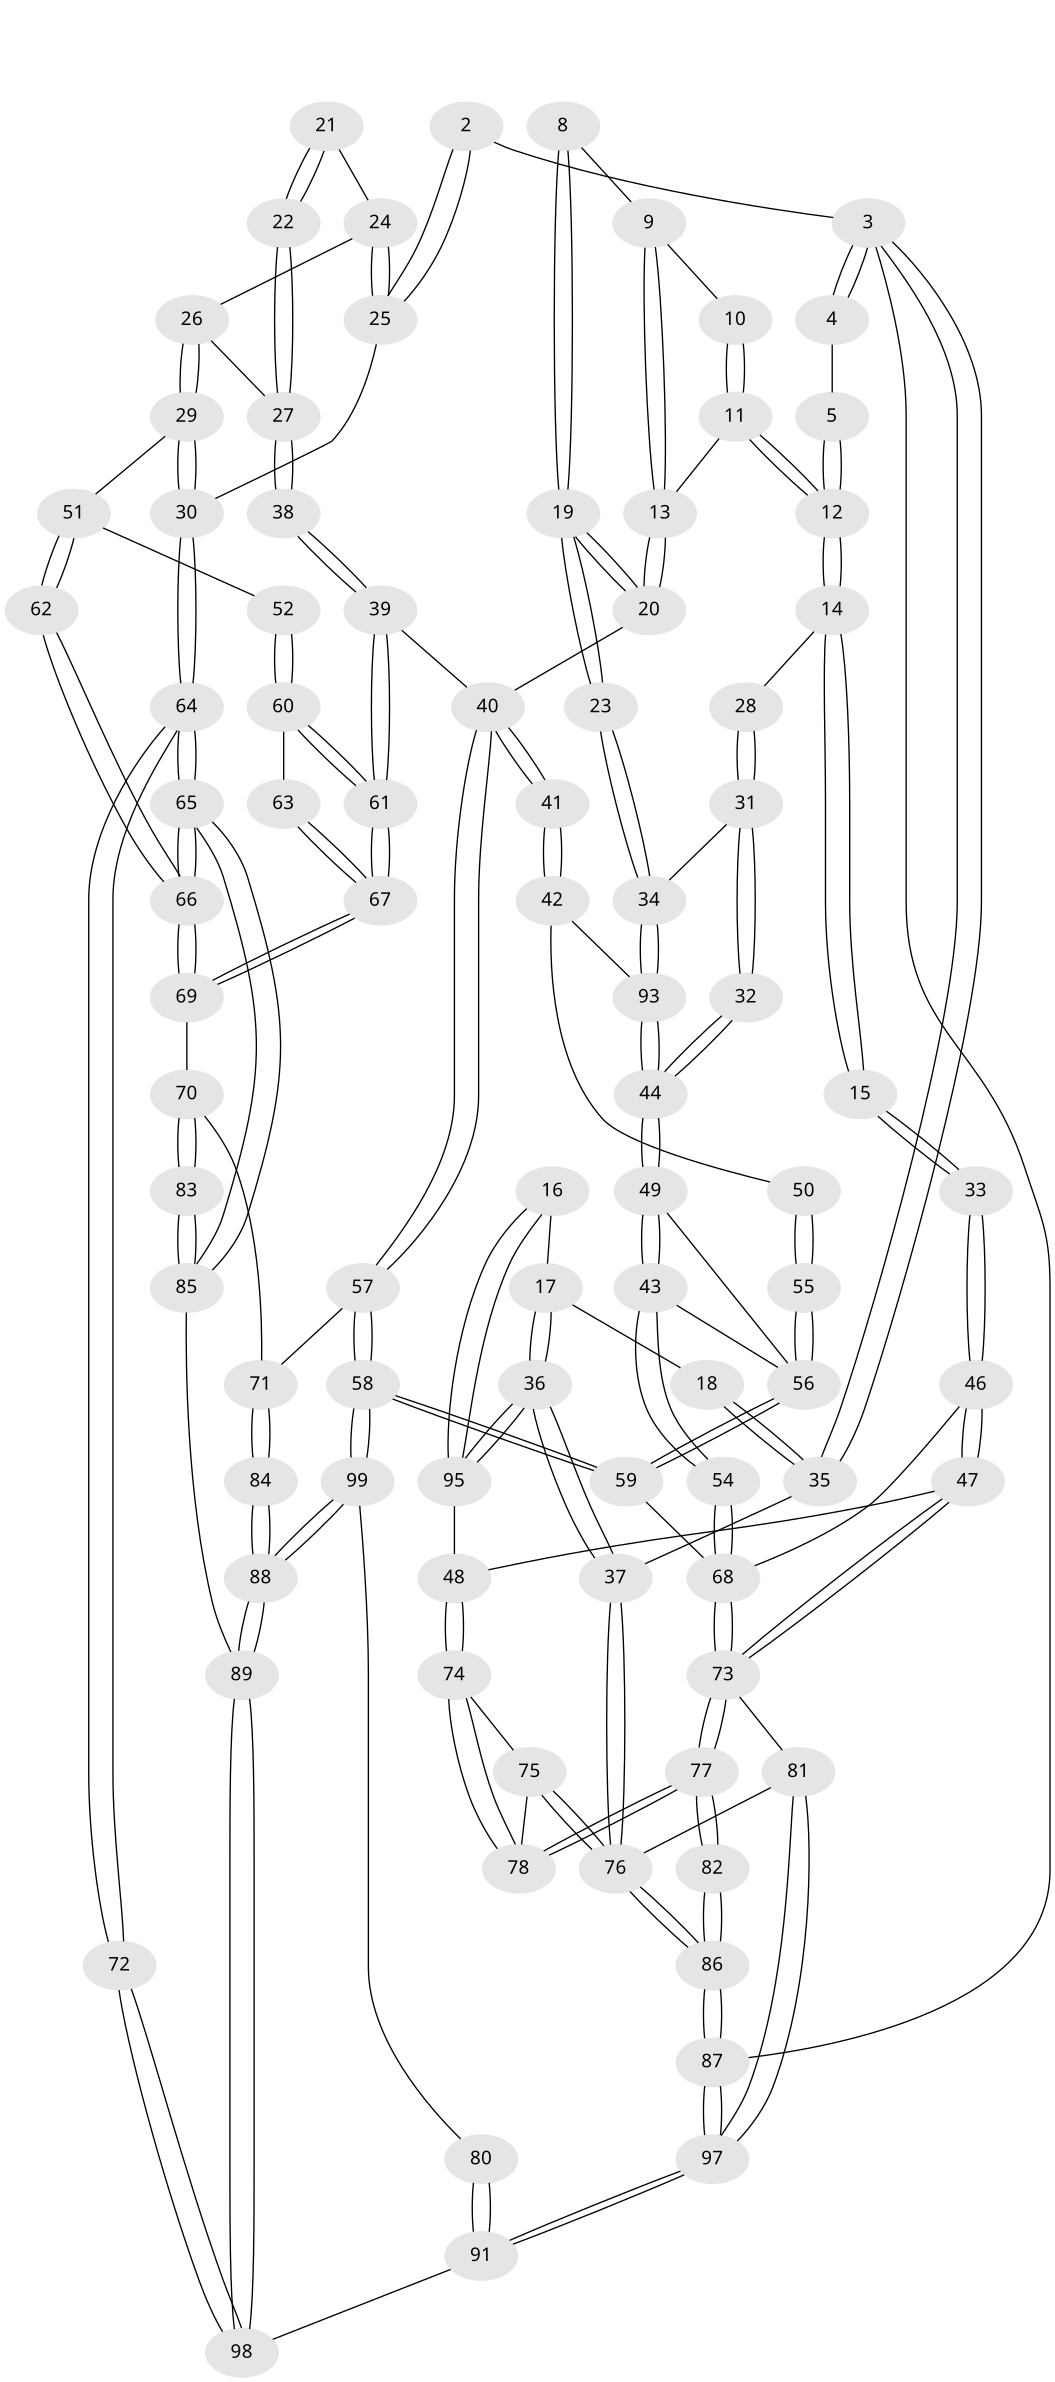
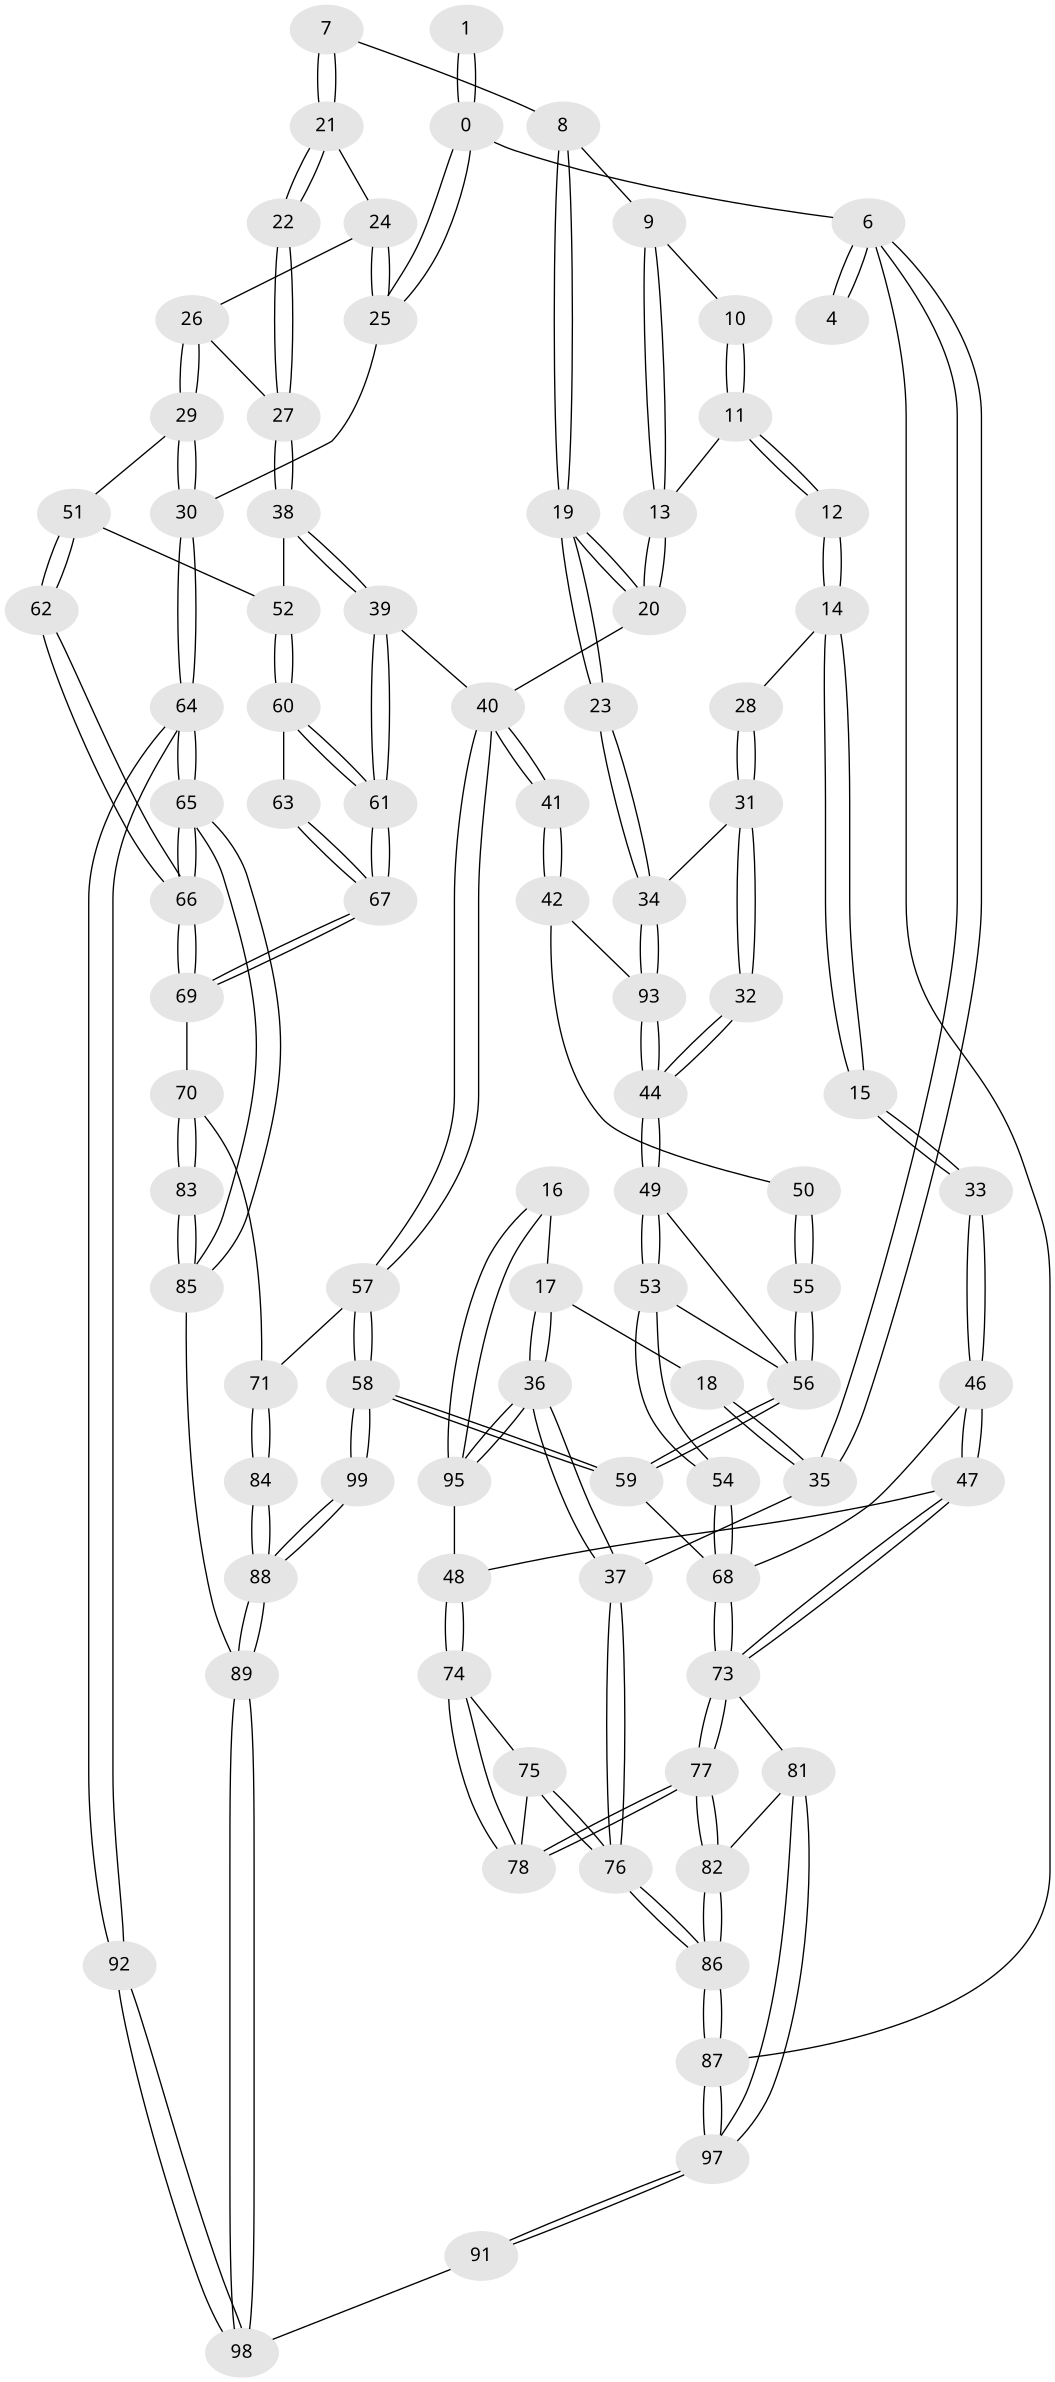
node "7": added
node "1": added
node "2": label "2" -> "0"
node "3": label "3" -> "6"
node "5": removed
edge "38" -- "52": added
node "43": label "43" -> "53"
edge "81" -- "76": now "81" -- "82"
node "72": label "72" -> "92"
node "80": removed
